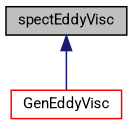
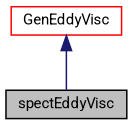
edge "GenEddyVisc" -> "spectEddyVisc": reversed
